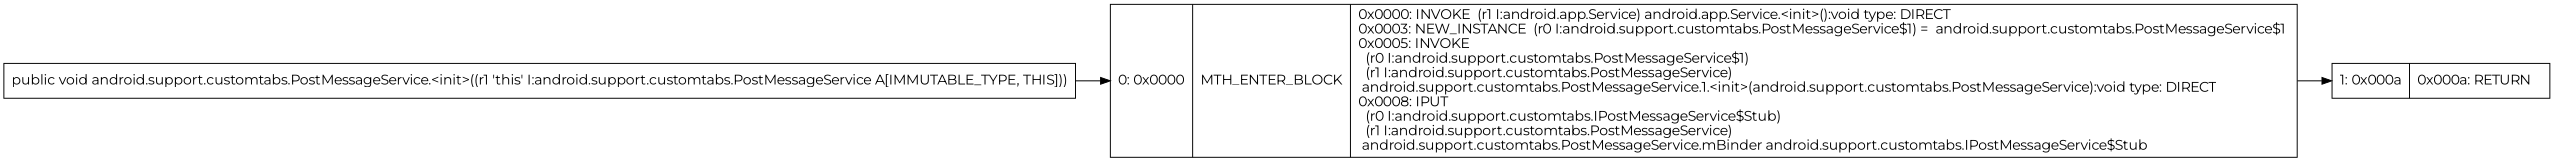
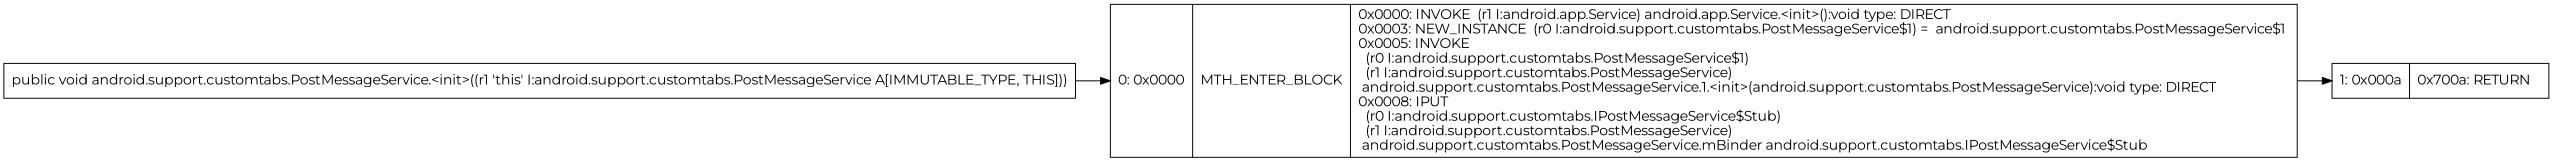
node "1: 0x000a": text "0x000a: RETURN" -> "0x700a: RETURN"
